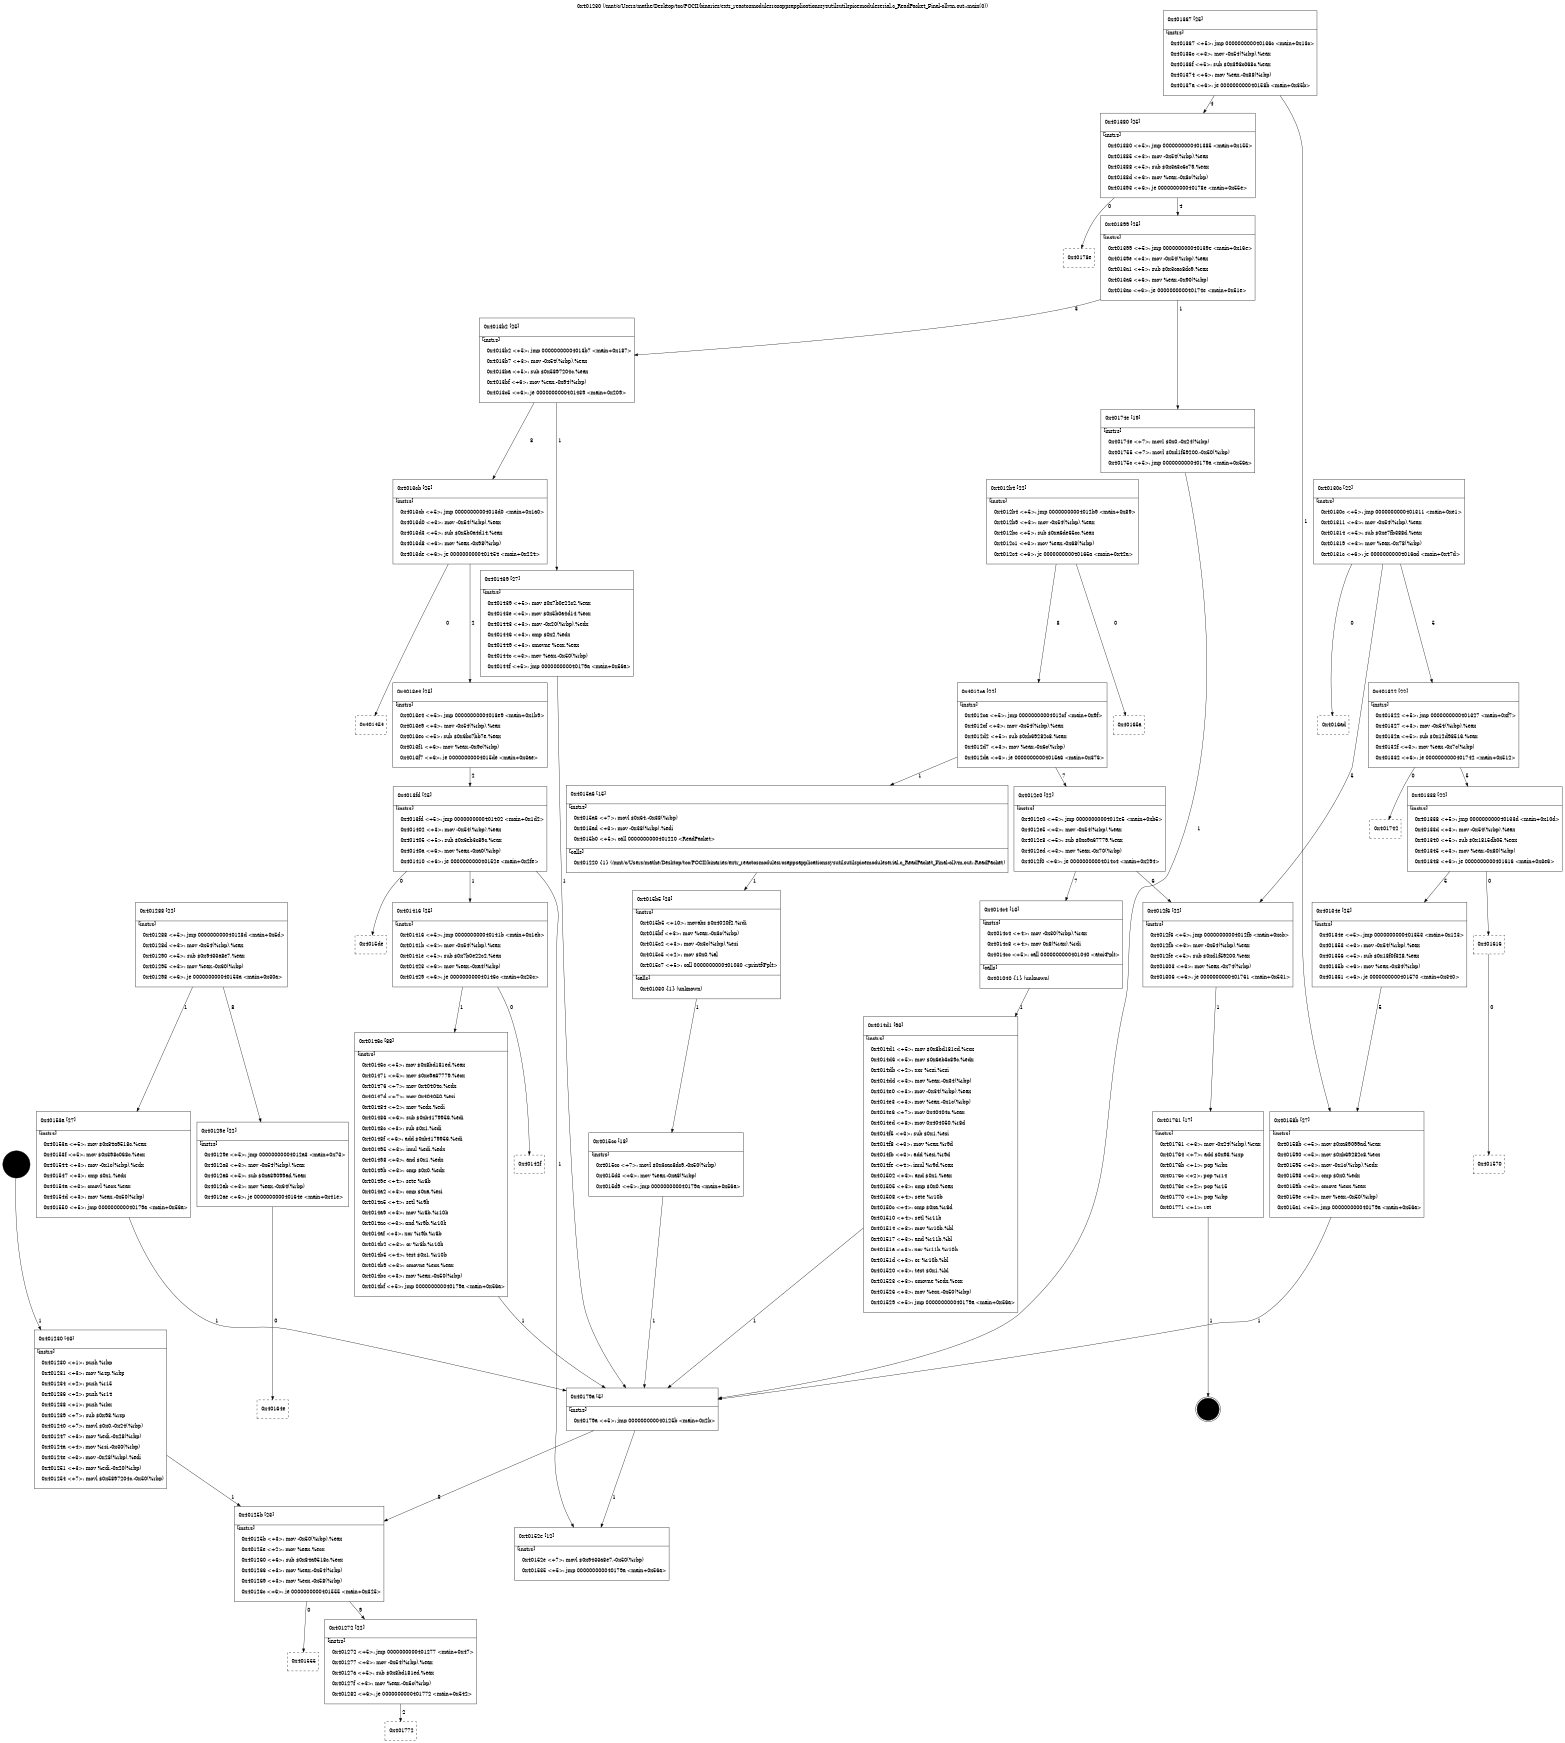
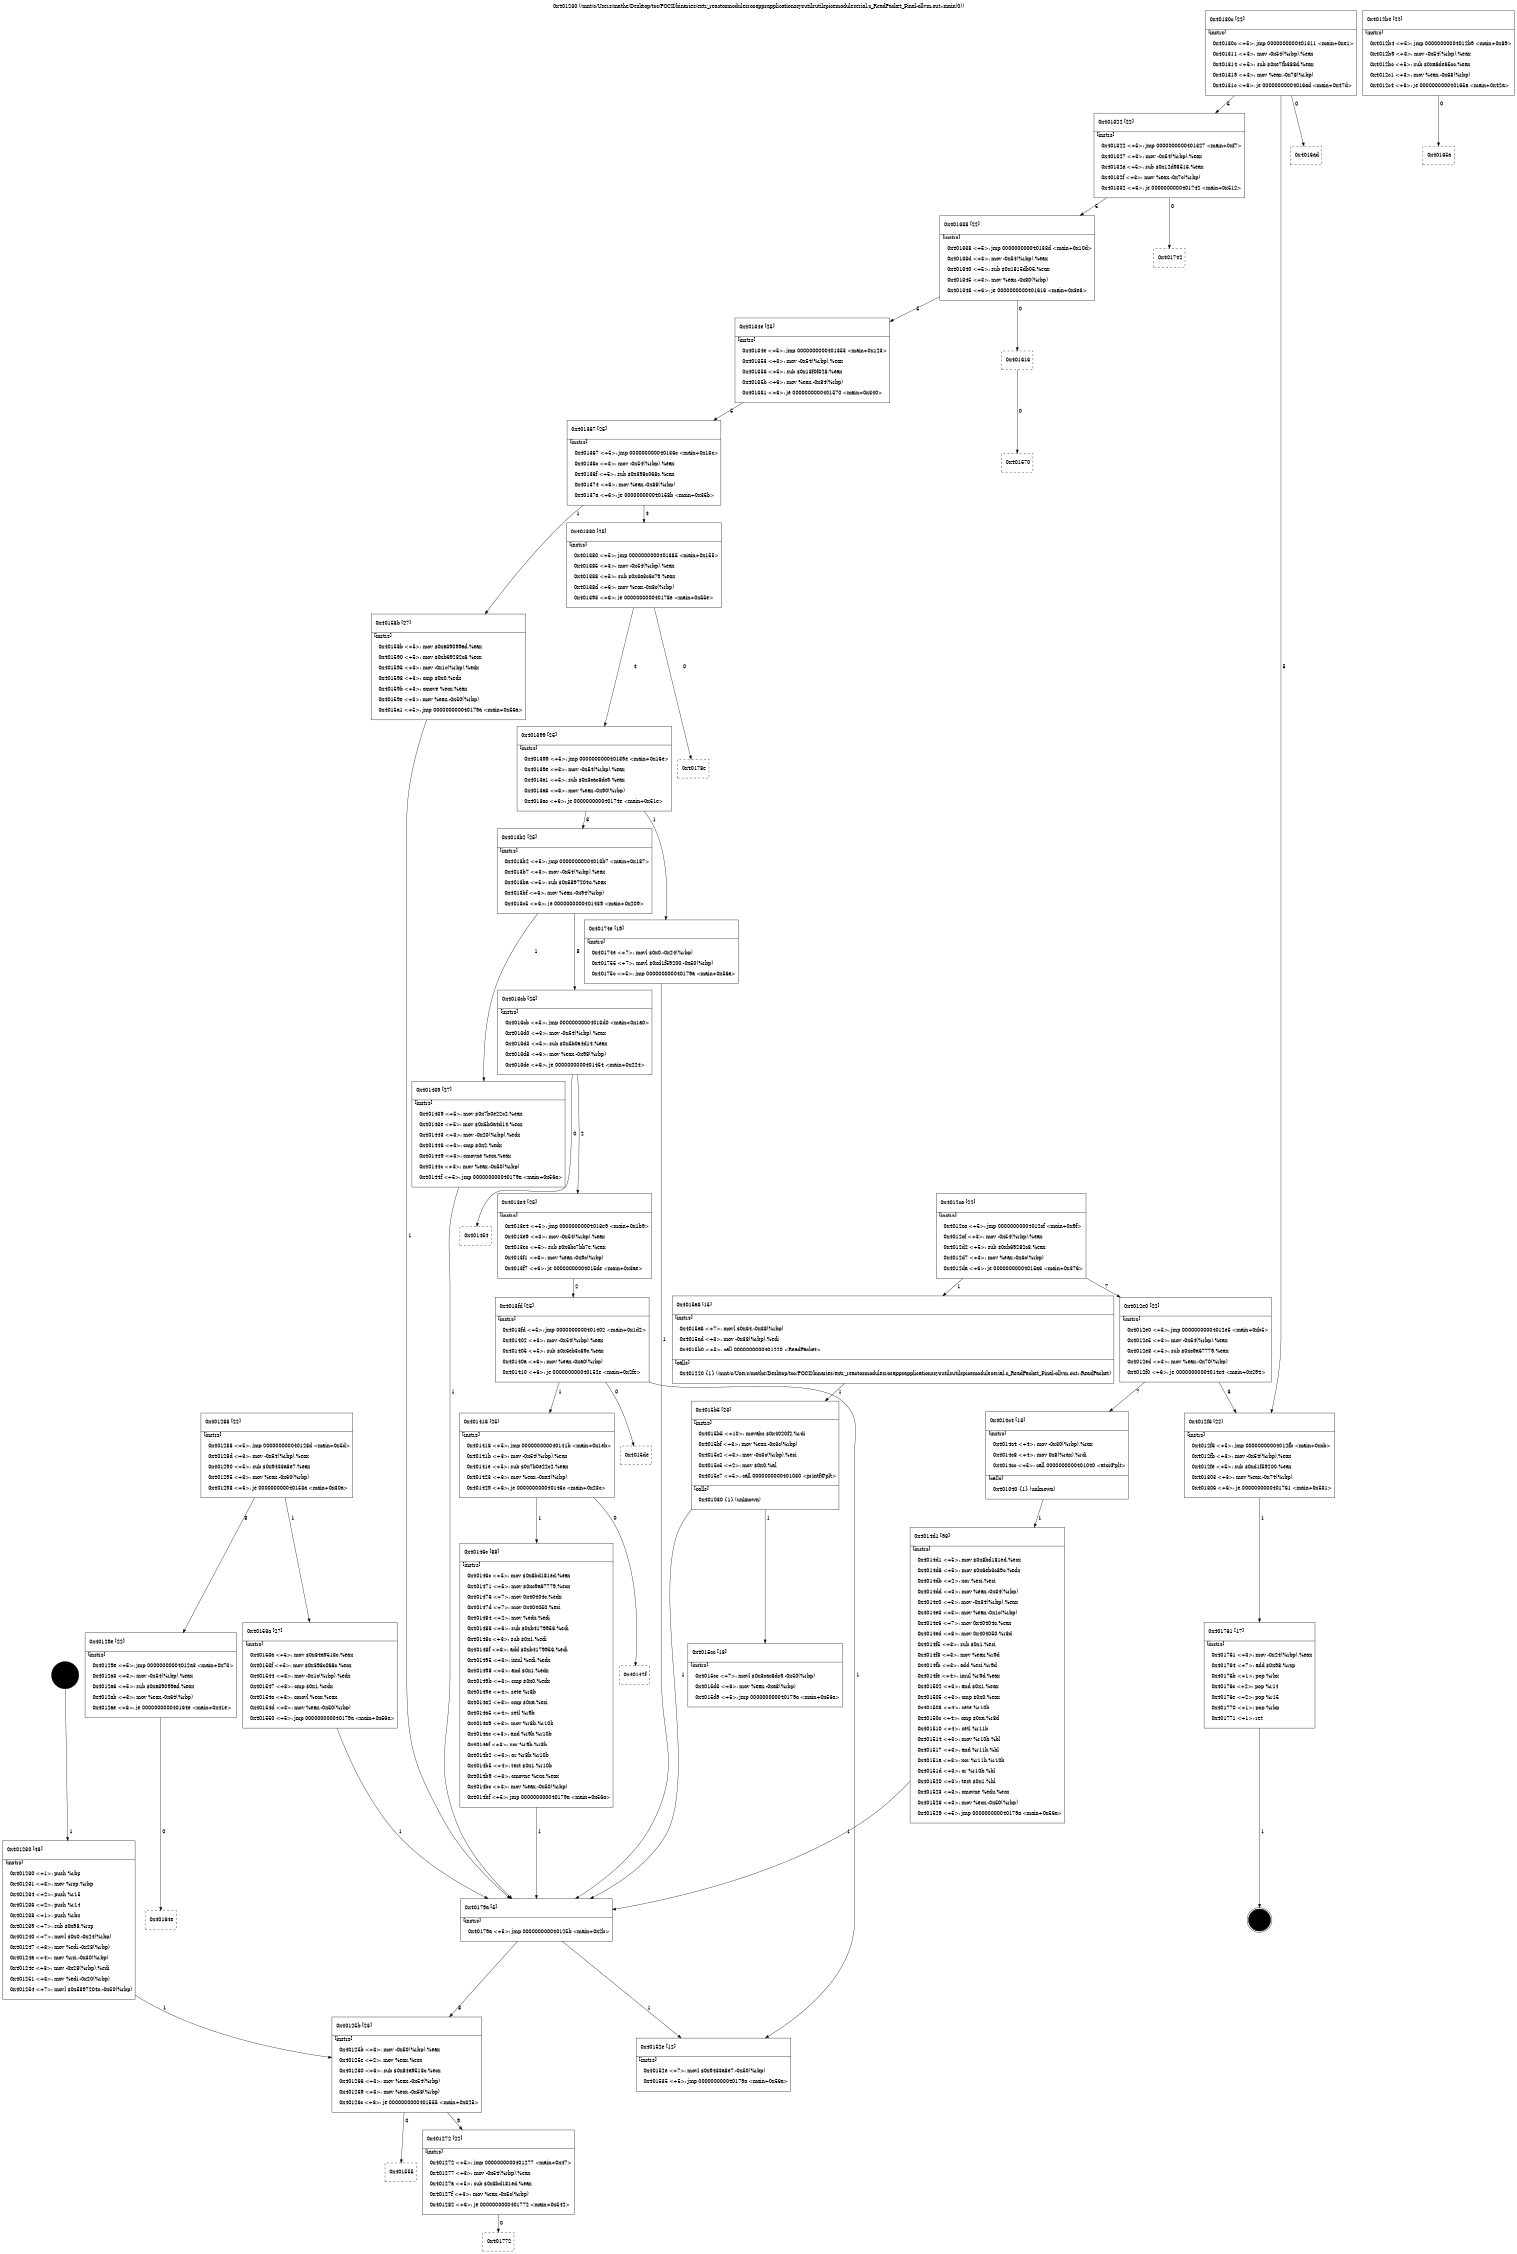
edge "0x4012b4 [22]" -> "0x4012ca [22]": removed, label "8"
edge "0x40134e [25]" -> "0x40158b [27]": now "0x40134e [25]" -> "0x401367 [25]"
edge "0x4015cc [18]" -> "0x40179a [5]": now "0x4015b5 [23]" -> "0x40179a [5]"
edge "0x401272 [22]" -> "0x401772": label " 2" -> " 0"
